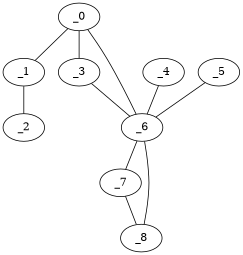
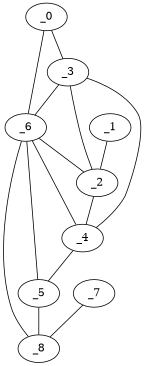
edge "_0" -- "_1": removed
edge "_3" -- "_2": added
edge "_3" -- "_4": added
edge "_6" -- "_7": now "_6" -- "_2"
edge "_2" -- "_4": added
edge "_4" -- "_5": added
edge "_5" -- "_8": added
